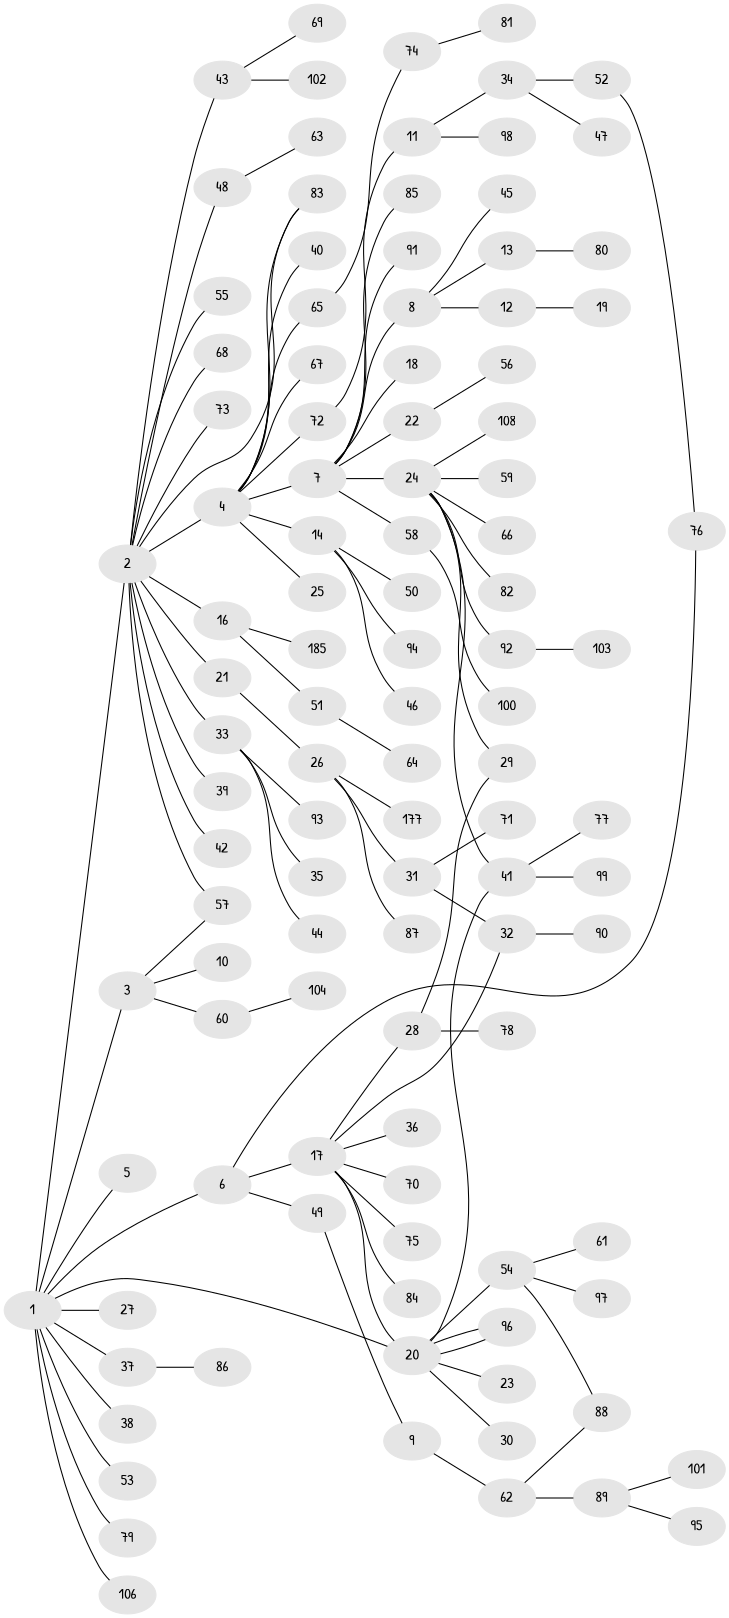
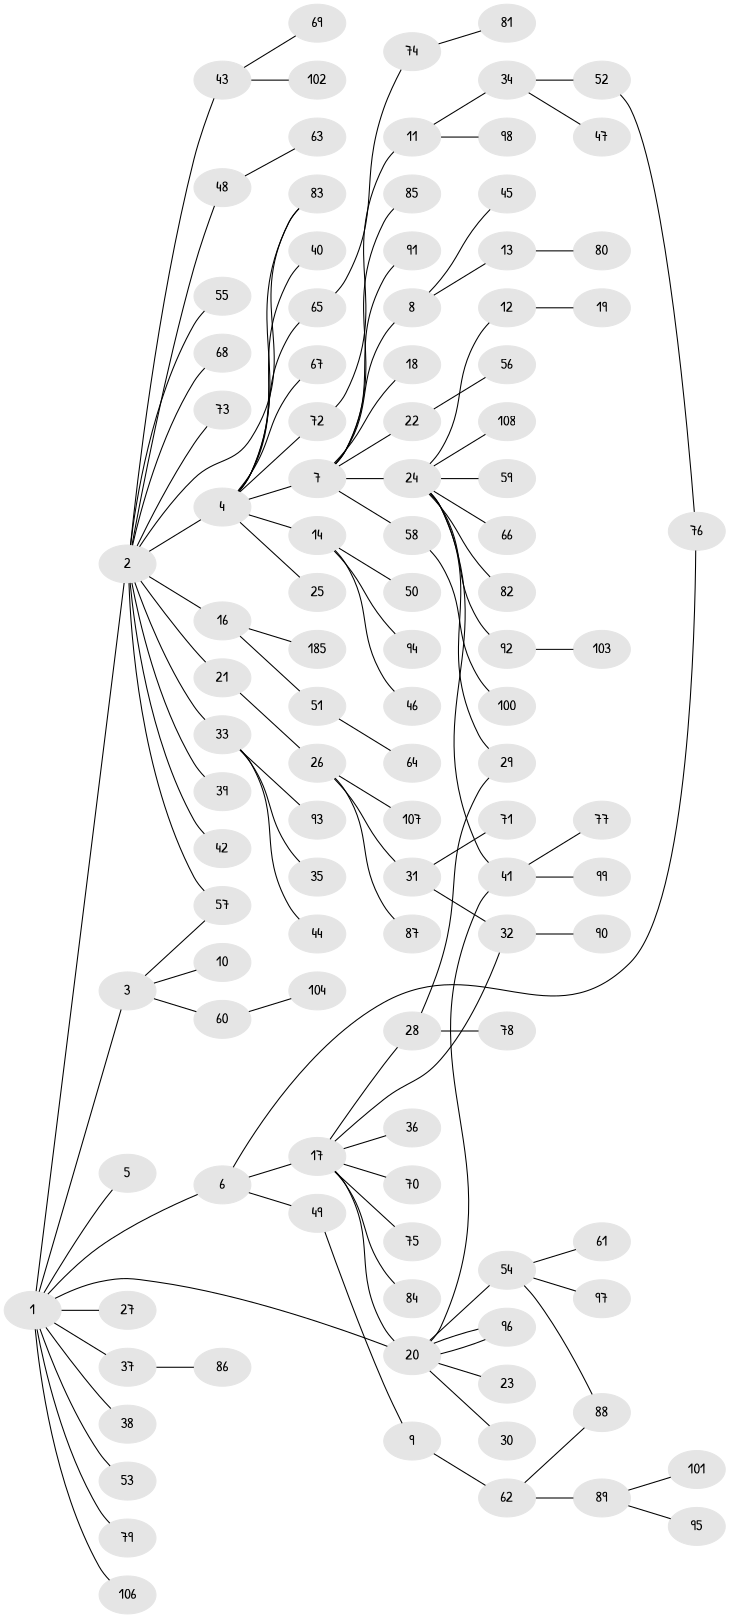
edge "8" -- "12": now "24" -- "12"
node "177": label "177" -> "107"
